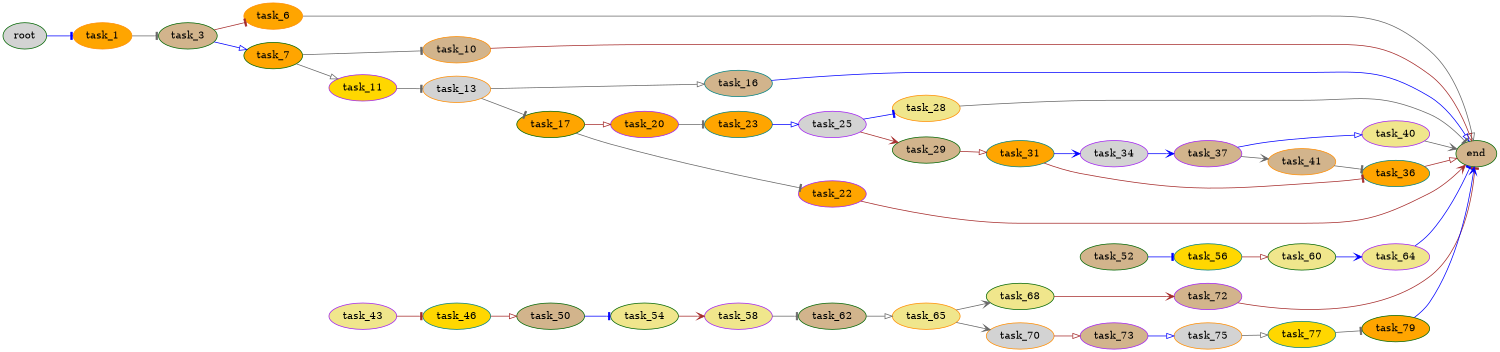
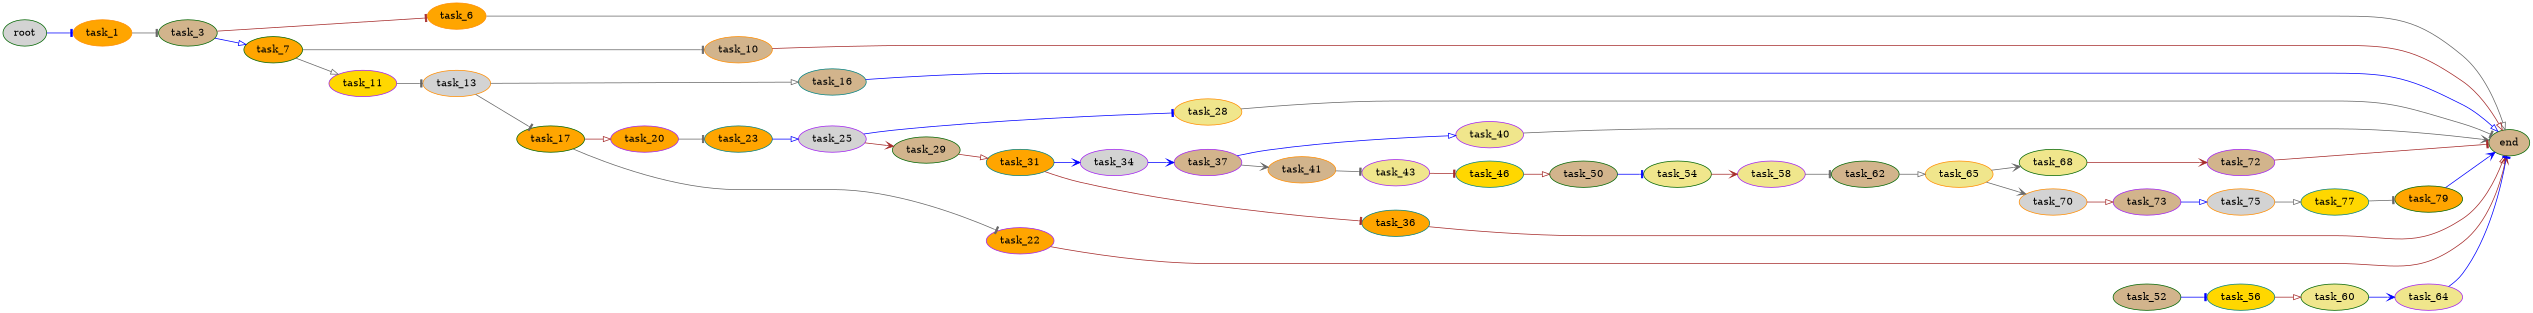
edge "task_41" -> "task_36": now "task_41" -> "task_43"
